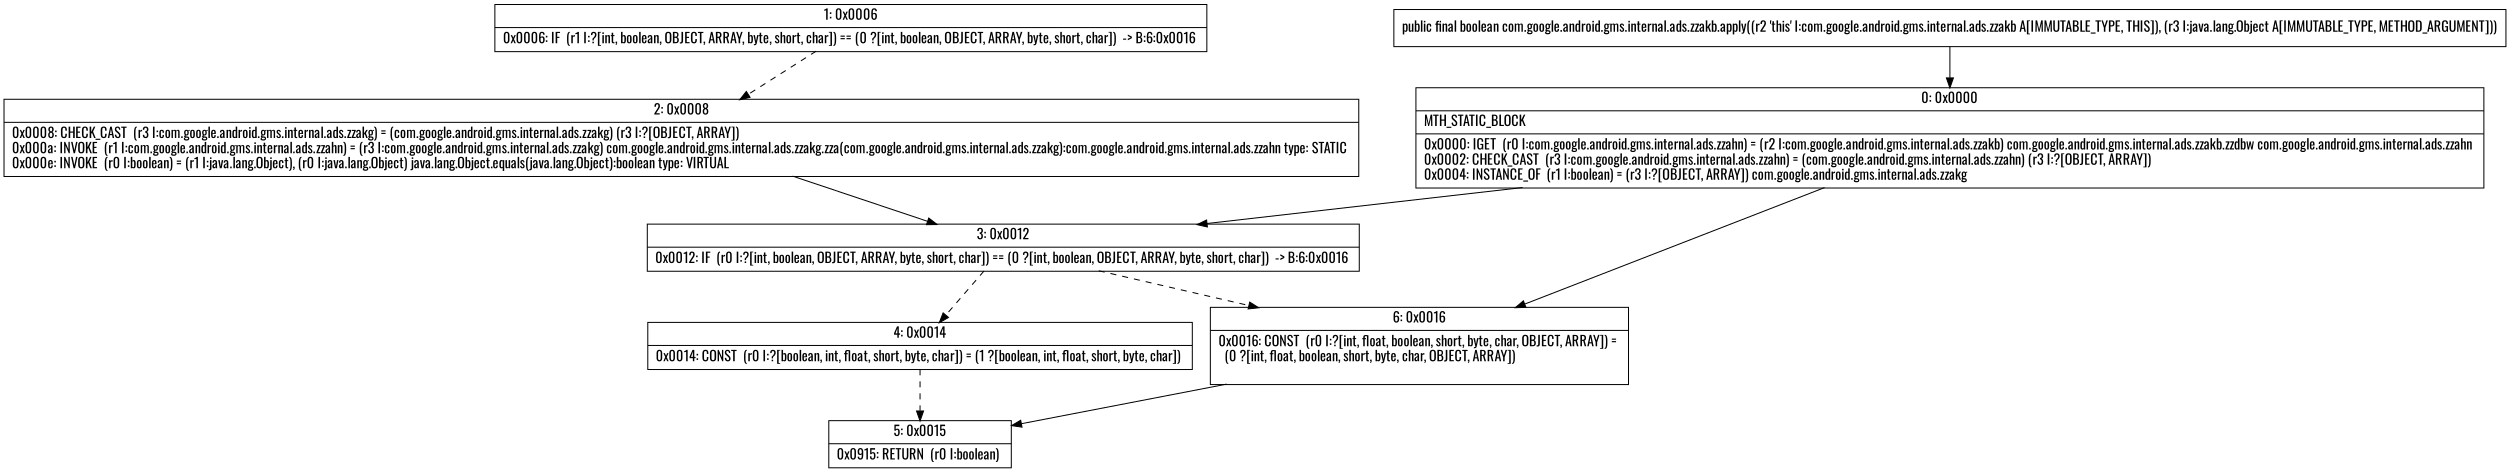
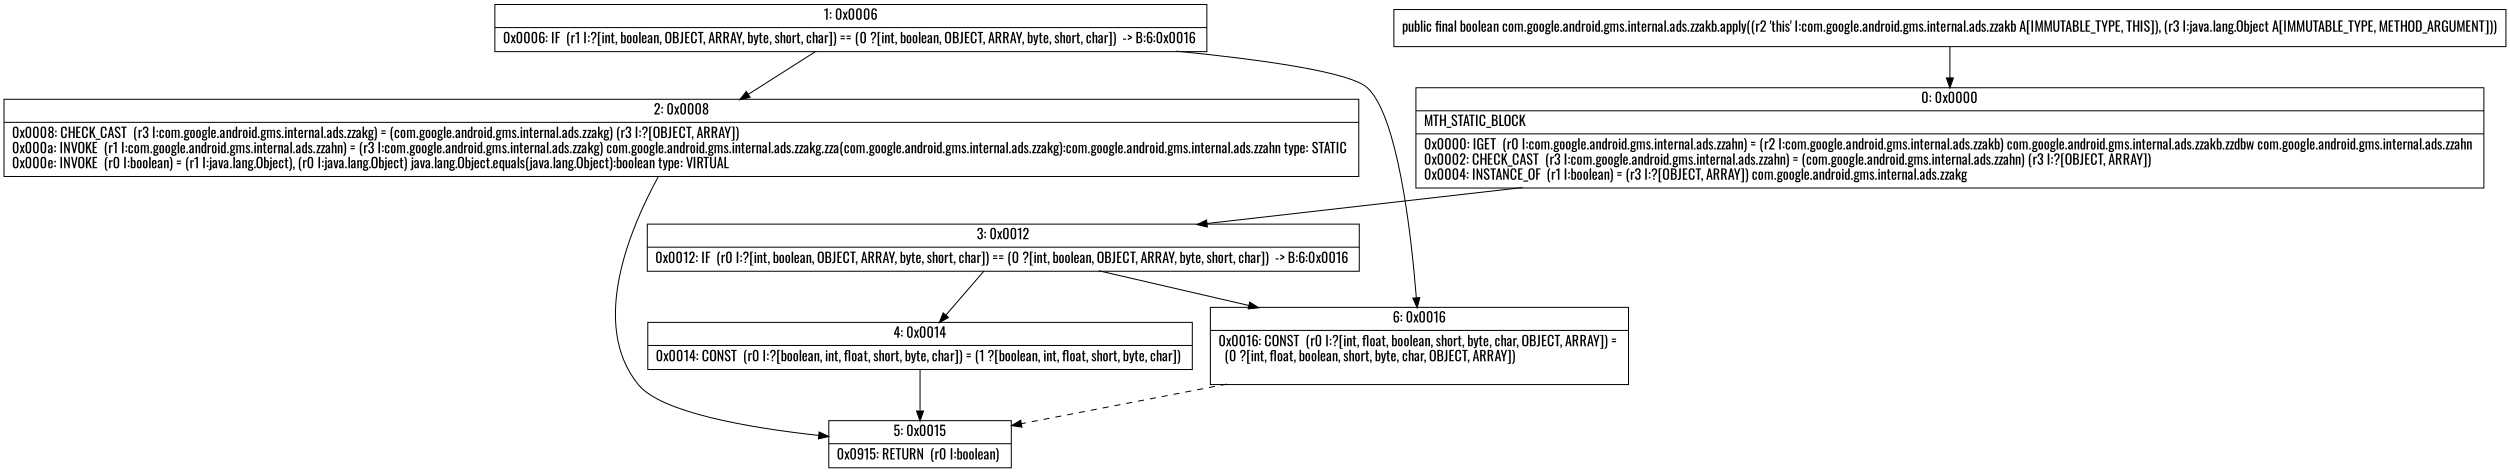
edge "1: 0x0006" -> "2: 0x0008": style dashed -> solid
edge "2: 0x0008" -> "3: 0x0012": now "2: 0x0008" -> "5: 0x0015"
edge "0: 0x0000" -> "6: 0x0016": now "1: 0x0006" -> "6: 0x0016"
edge "3: 0x0012" -> "6: 0x0016": style dashed -> solid
edge "3: 0x0012" -> "4: 0x0014": style dashed -> solid
edge "4: 0x0014" -> "5: 0x0015": style dashed -> solid
edge "6: 0x0016" -> "5: 0x0015": style solid -> dashed
